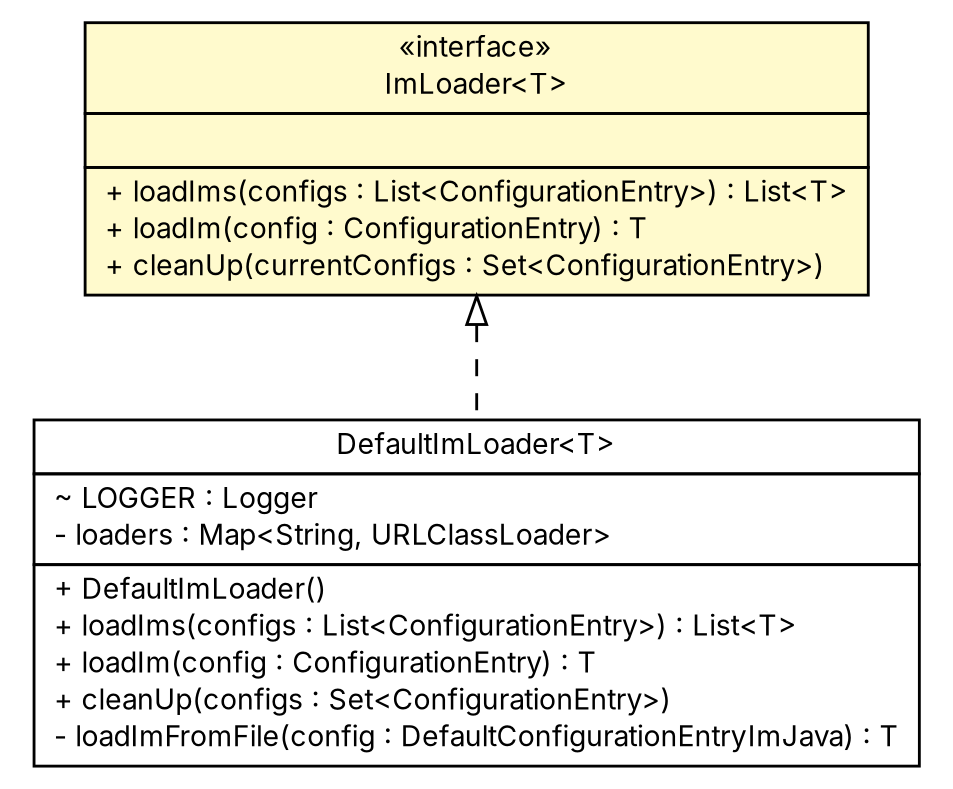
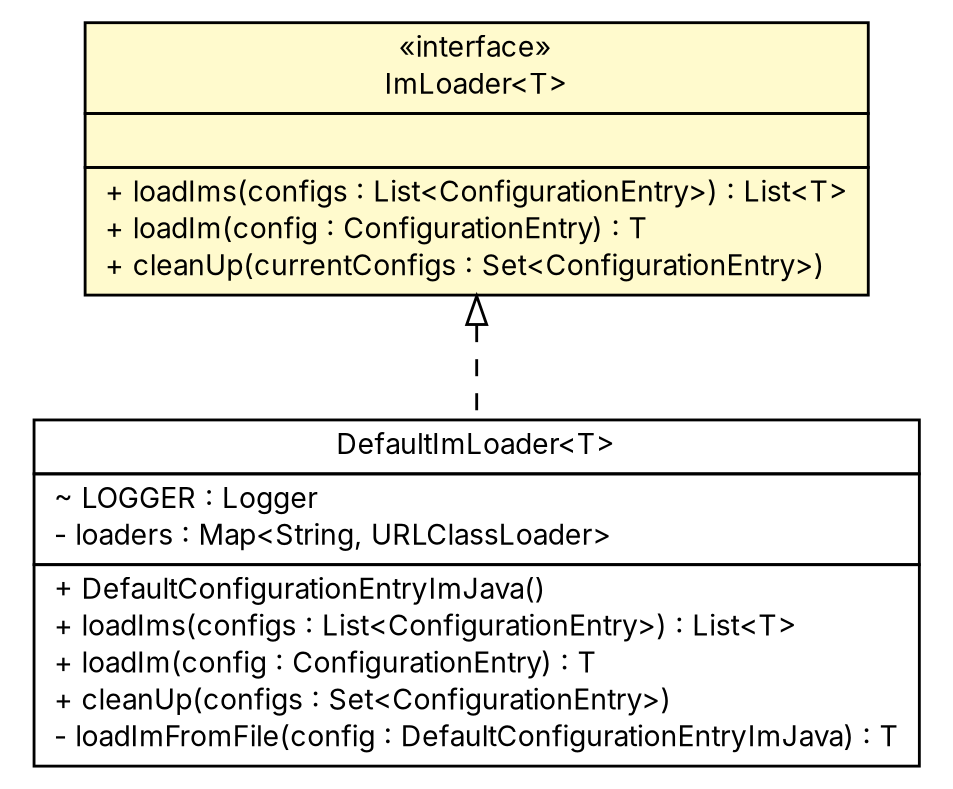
node "DefaultImLoader<T>": text "+ DefaultImLoader()" -> "+ DefaultConfigurationEntryImJava()"
